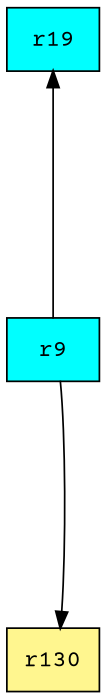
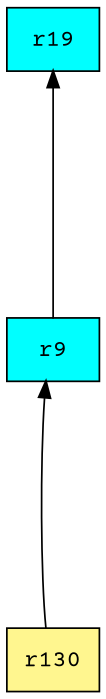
edge "r9" -> "r130": reversed
